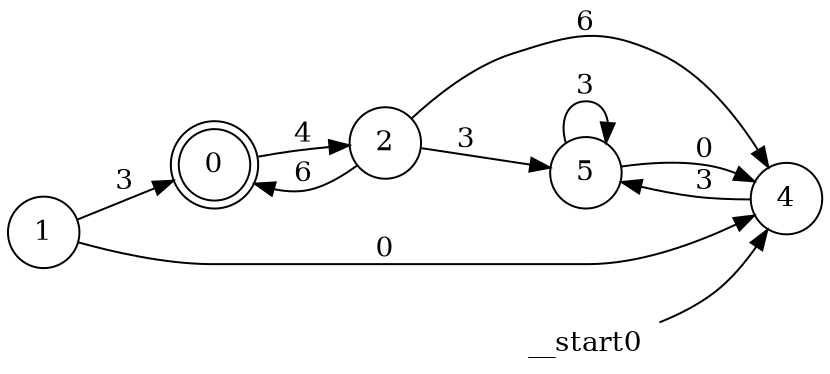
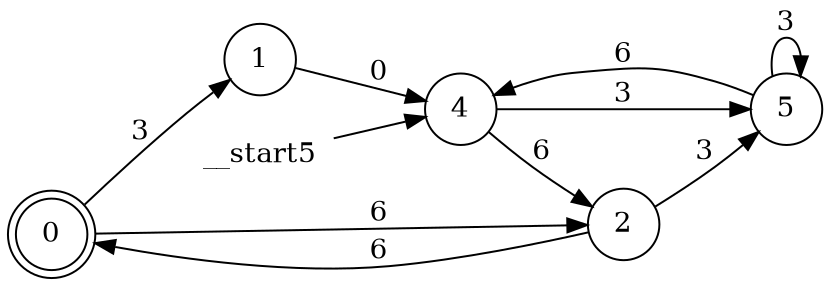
edge "2" -> "4": reversed
edge "0" -> "2": label "4" -> "6"
edge "5" -> "4": label "0" -> "6"
edge "1" -> "0": reversed
node "__start0": label "__start0" -> "__start5"
